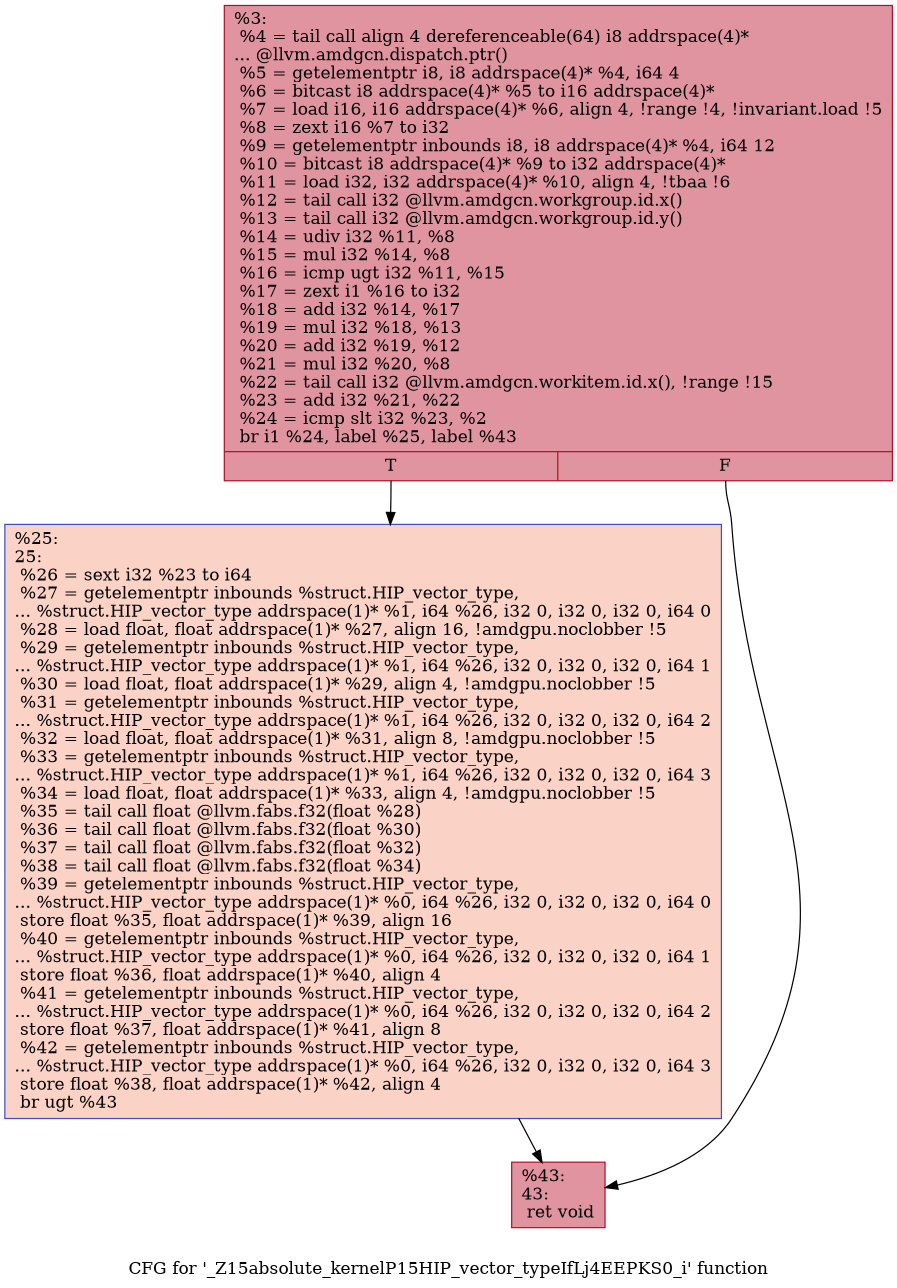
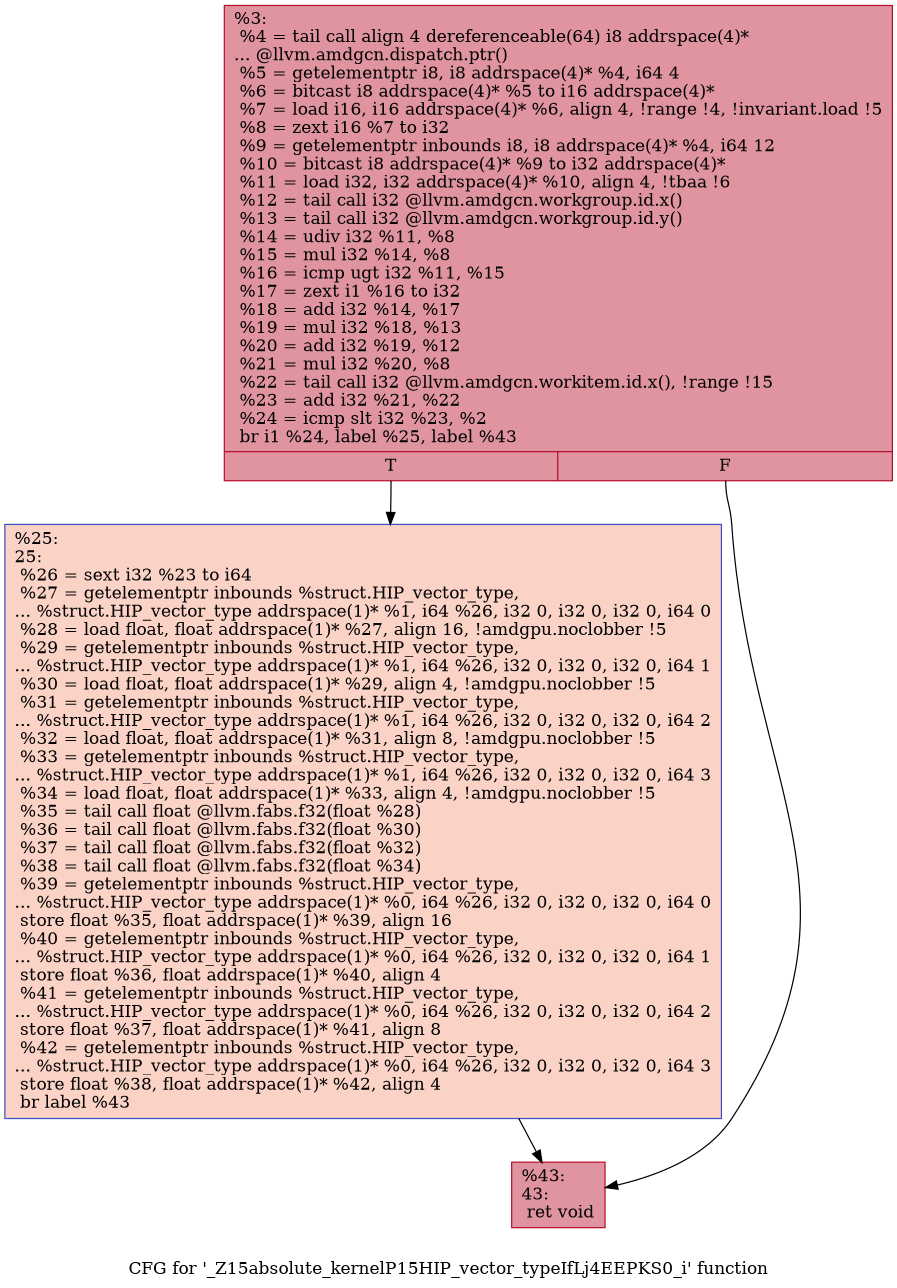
node "%25:": text "br ugt %43" -> "br label %43"
